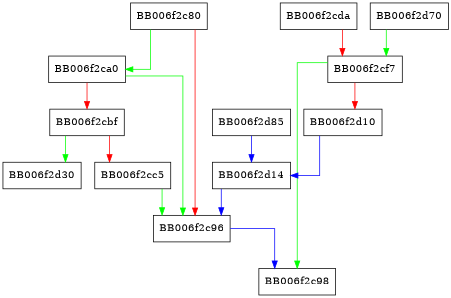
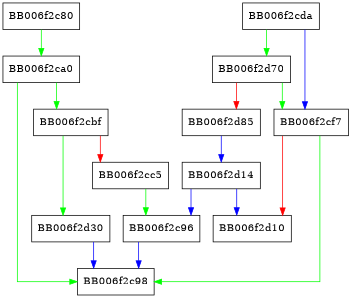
edge "BB006f2cda" -> "BB006f2d70": added
edge "BB006f2cda" -> "BB006f2cf7": color red -> blue
edge "BB006f2ca0" -> "BB006f2cbf": color red -> green
edge "BB006f2d70" -> "BB006f2d85": added
edge "BB006f2ca0" -> "BB006f2c96": now "BB006f2ca0" -> "BB006f2c98"
edge "BB006f2c80" -> "BB006f2c96": removed
edge "BB006f2d10" -> "BB006f2d14": reversed
edge "BB006f2d30" -> "BB006f2c98": added
